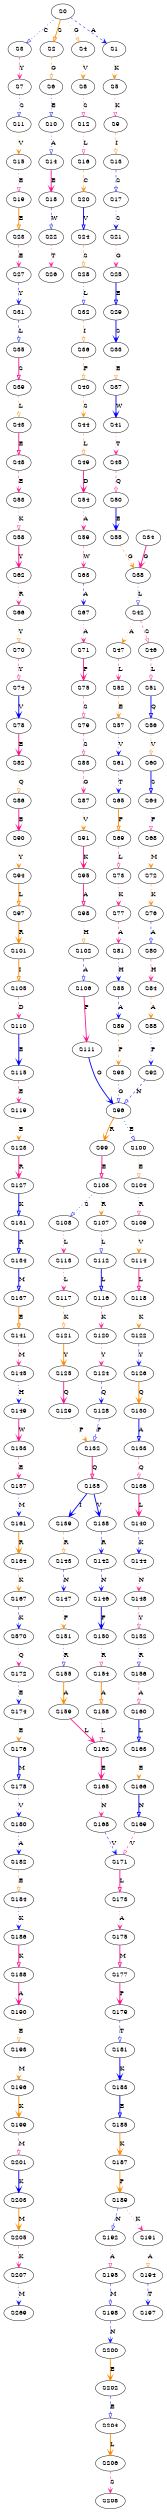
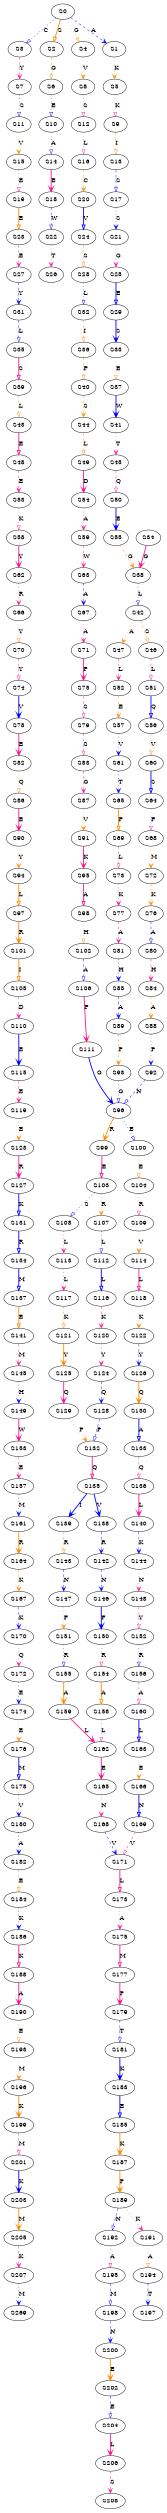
edge "S42" -> "S46": color deeppink -> darkorange
node "S570": label "S570" -> "S170"
edge "S204" -> "S206": color darkorange -> deeppink
